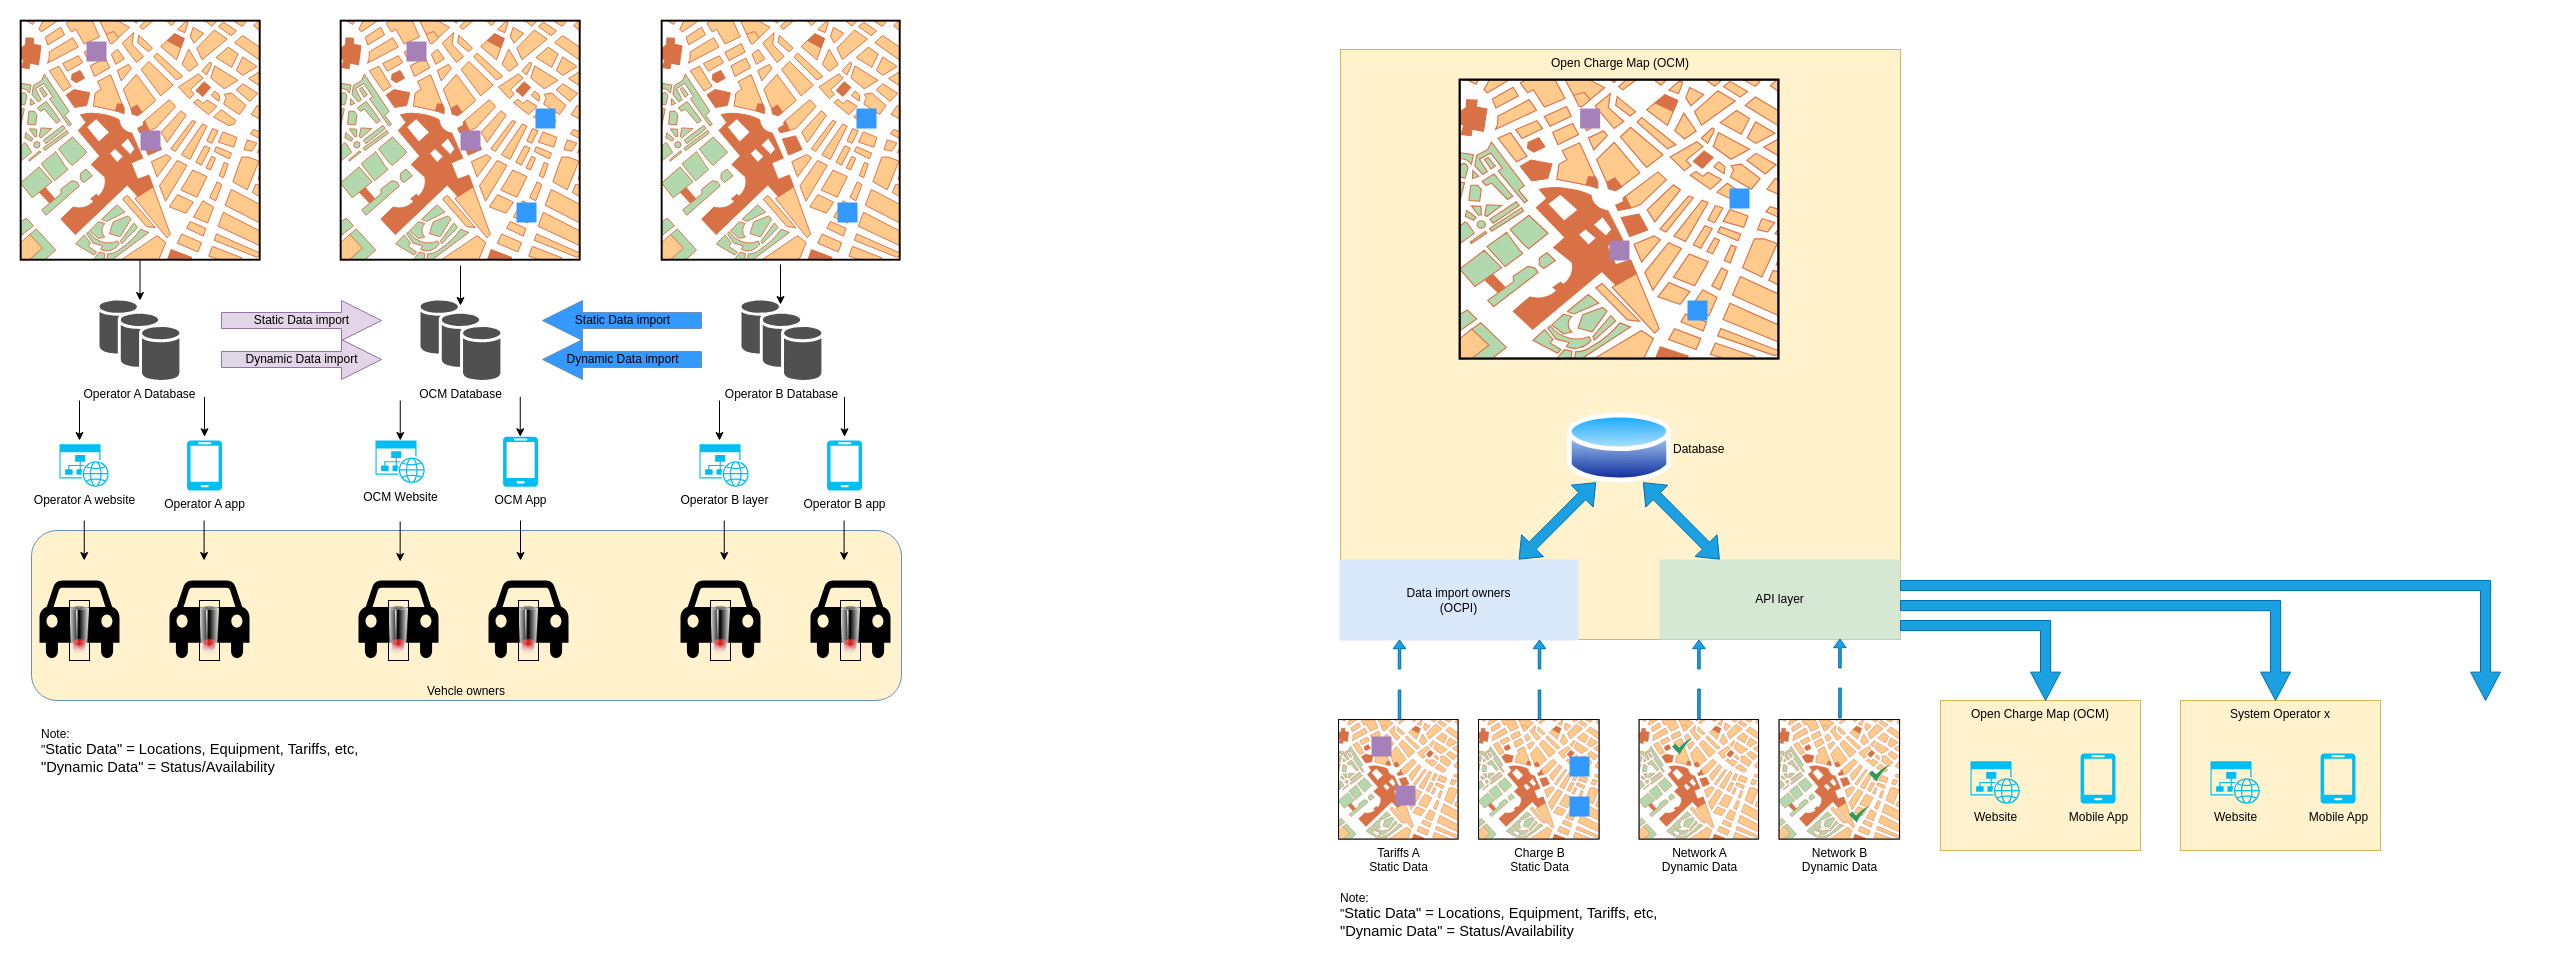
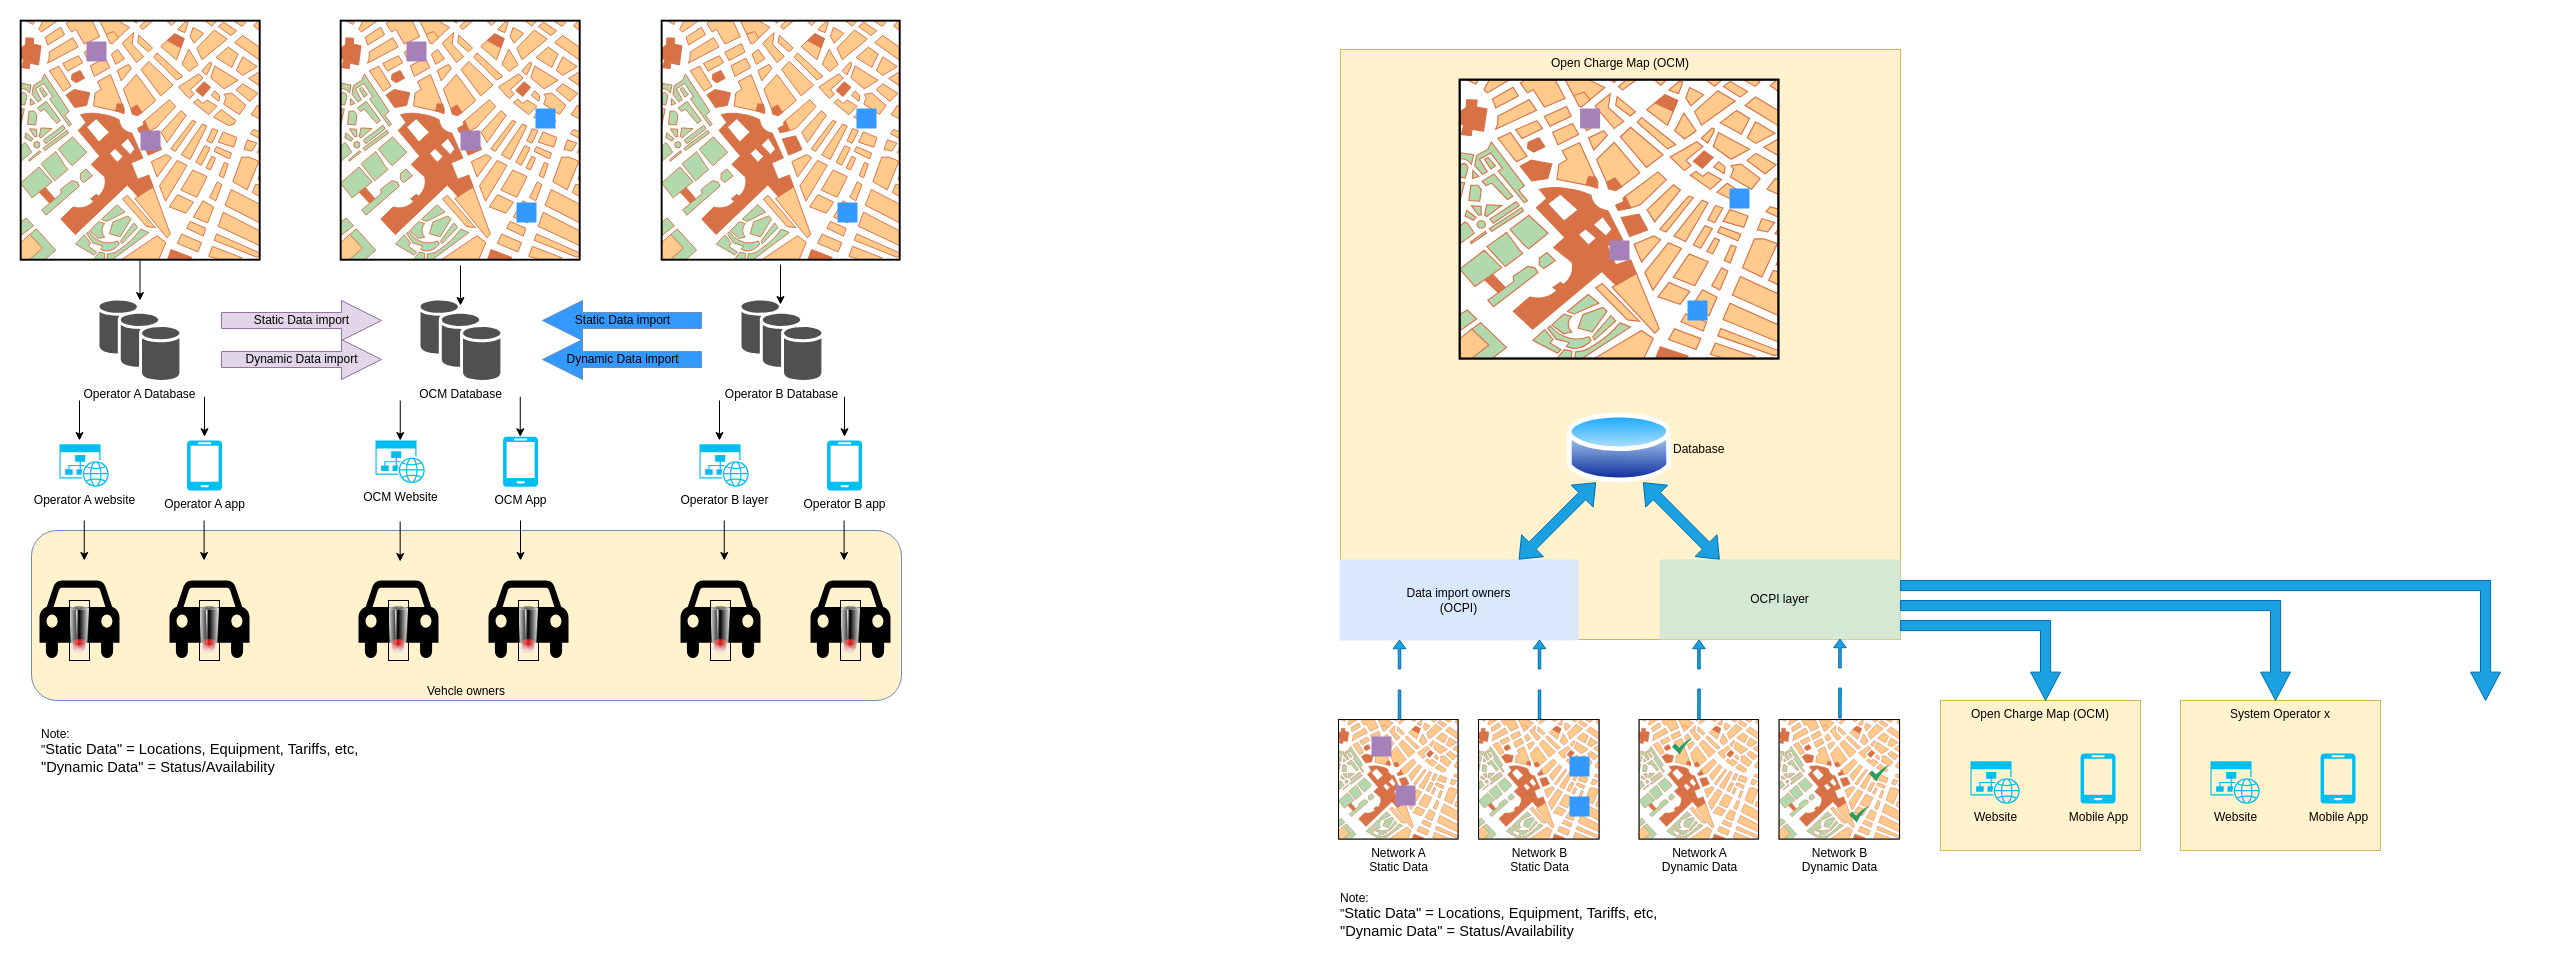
node "API layer": label "API layer" -> "OCPI layer"
node "Tariffs A Static Data": label "Tariffs A Static Data" -> "Network A Static Data"
node "Charge B Static Data": label "Charge B Static Data" -> "Network B Static Data"
